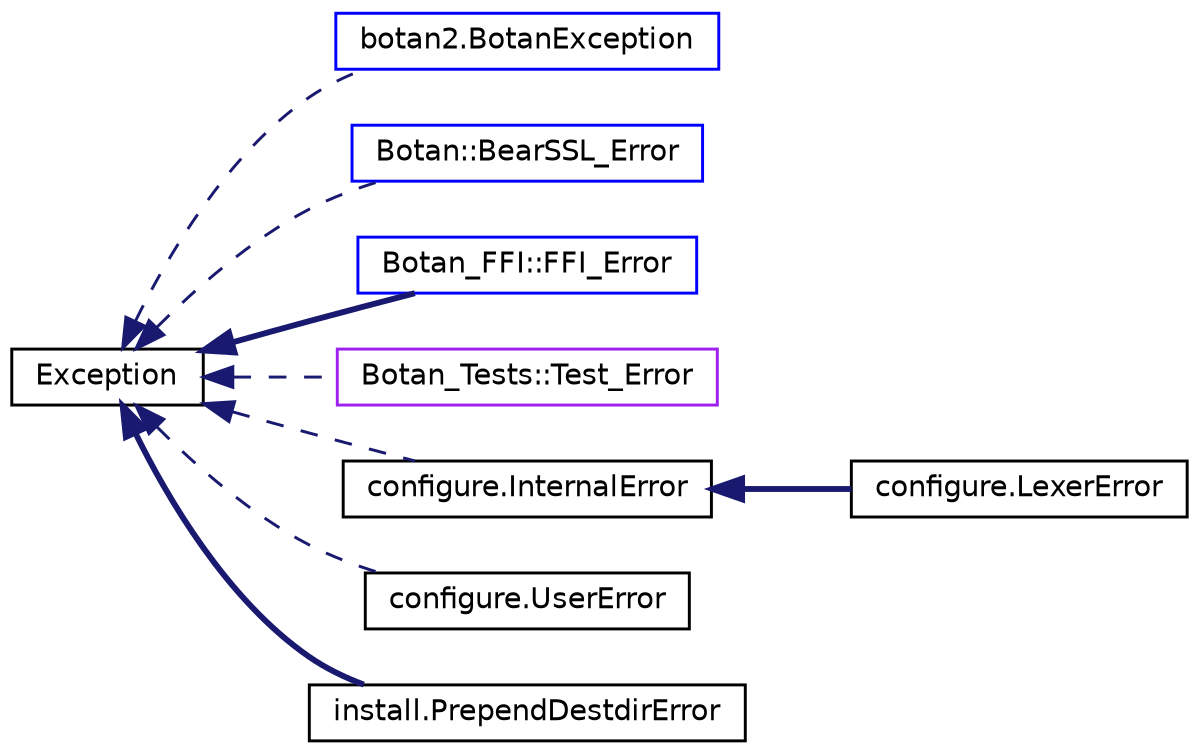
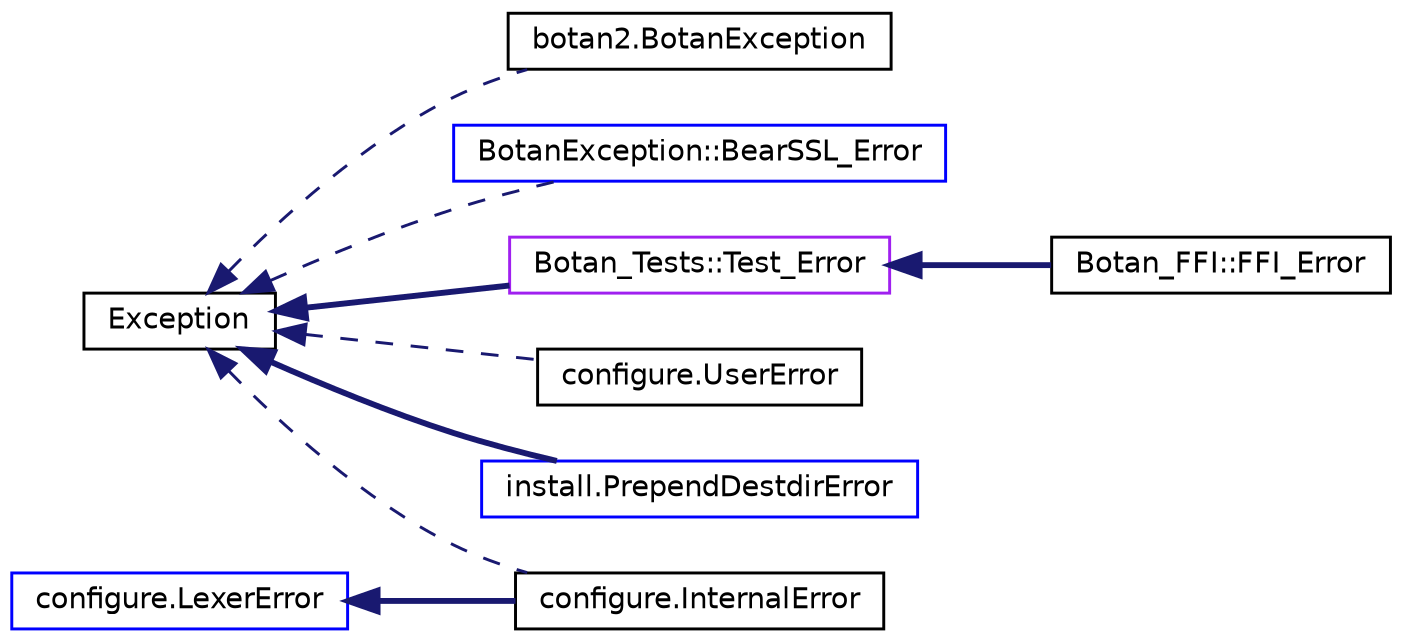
node "botan2.BotanException": color blue -> black
node "Botan::BearSSL_Error": label "Botan::BearSSL_Error" -> "BotanException::BearSSL_Error"
node "Botan_FFI::FFI_Error": color blue -> black
edge "Botan_FFI::FFI_Error" -> "Exception": now "Botan_FFI::FFI_Error" -> "Botan_Tests::Test_Error"
edge "Botan_Tests::Test_Error" -> "Exception": style dashed -> bold
edge "configure.LexerError" -> "configure.InternalError": reversed
node "configure.LexerError": color black -> blue
node "install.PrependDestdirError": color black -> blue
